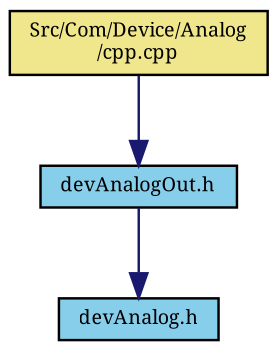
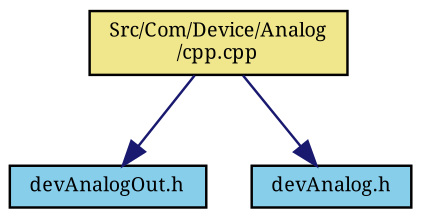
edge "devAnalogOut.h" -> "devAnalog.h": now "Src/Com/Device/Analog /cpp.cpp" -> "devAnalog.h"
